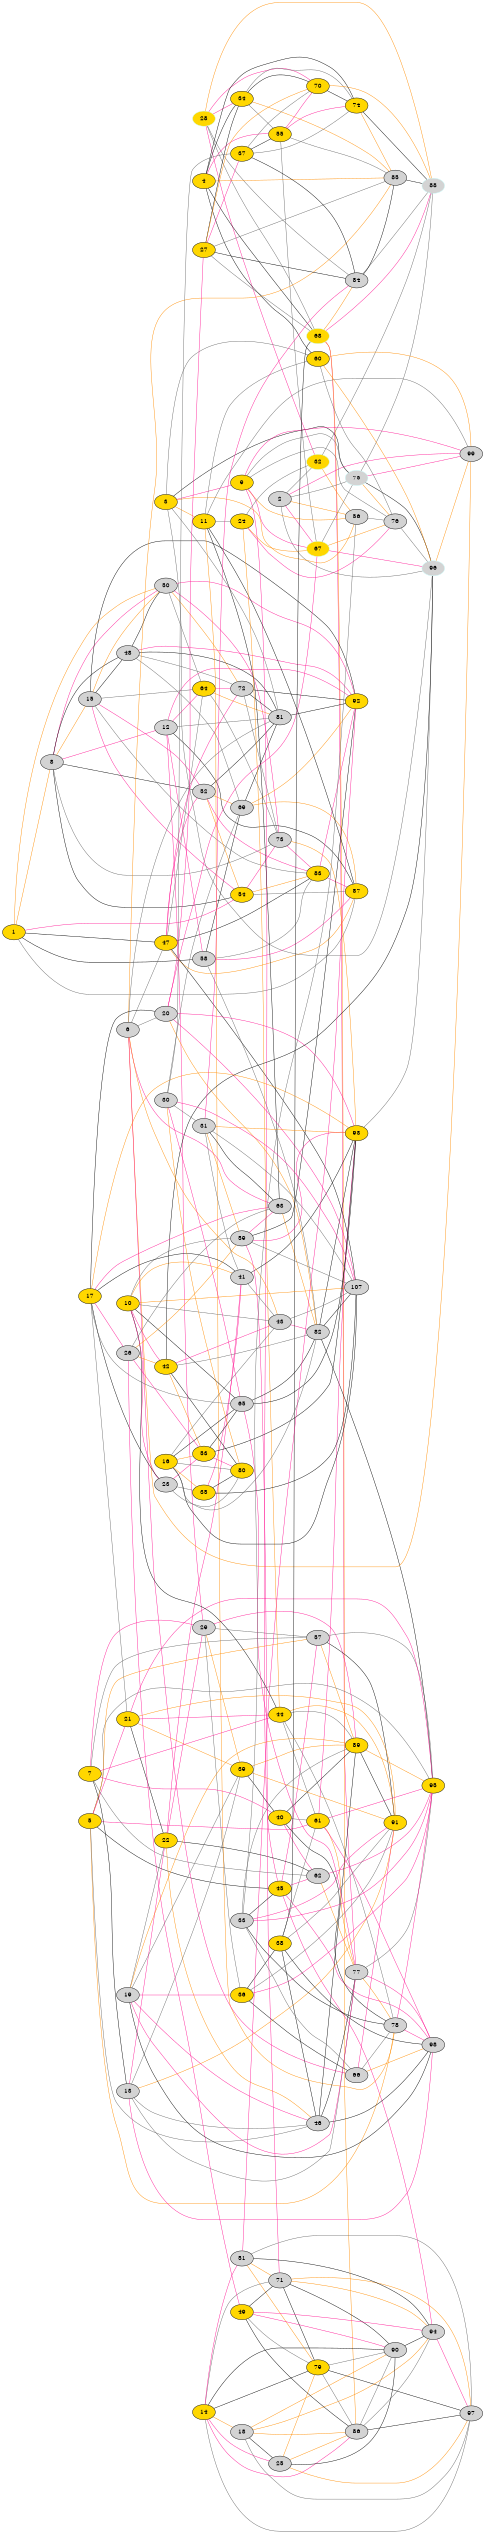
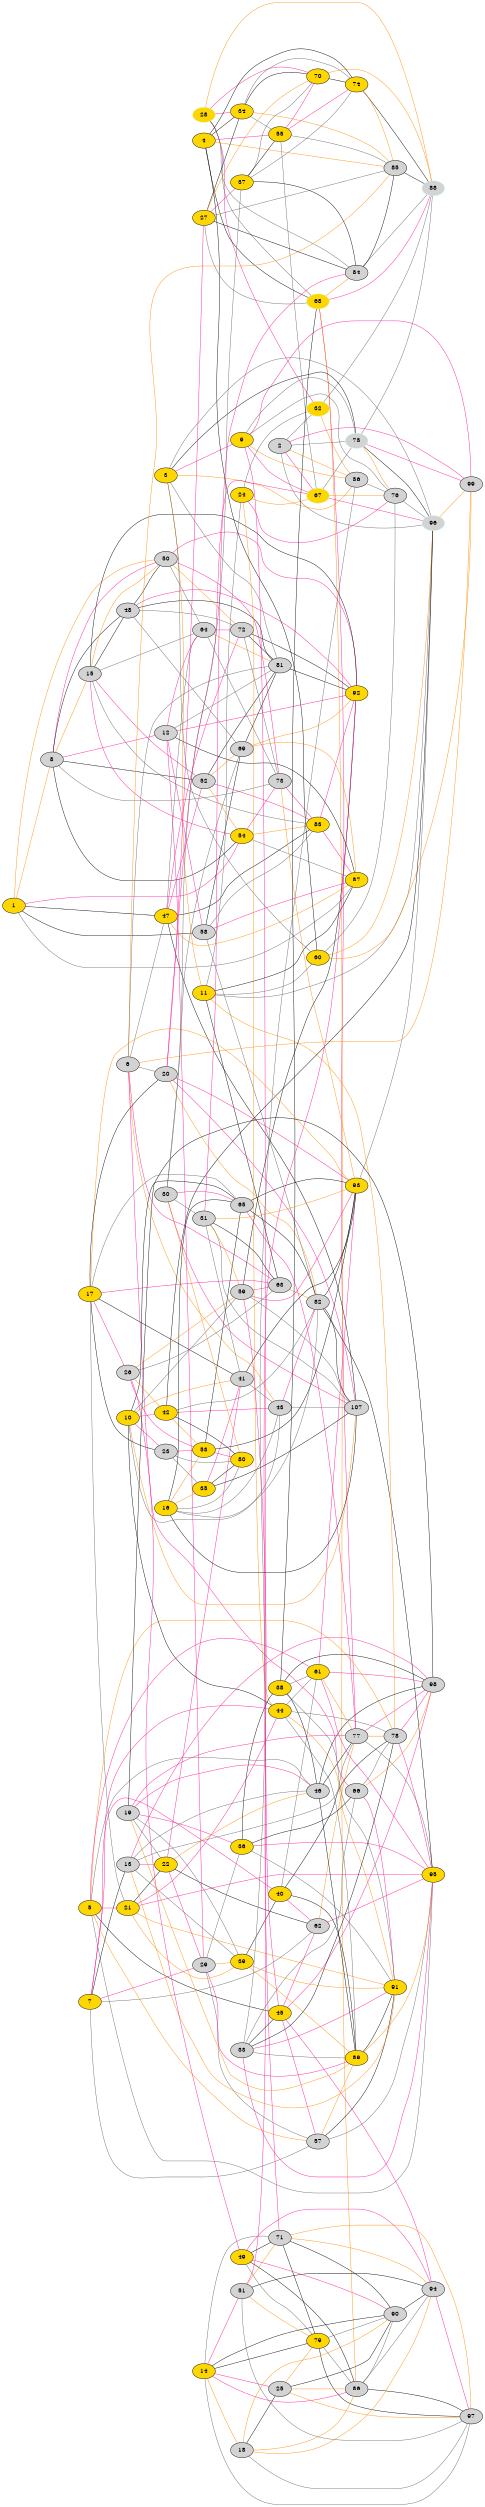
edge "99" -- "11": now "96" -- "11"
node "64": fillcolor gold -> lightgrey
